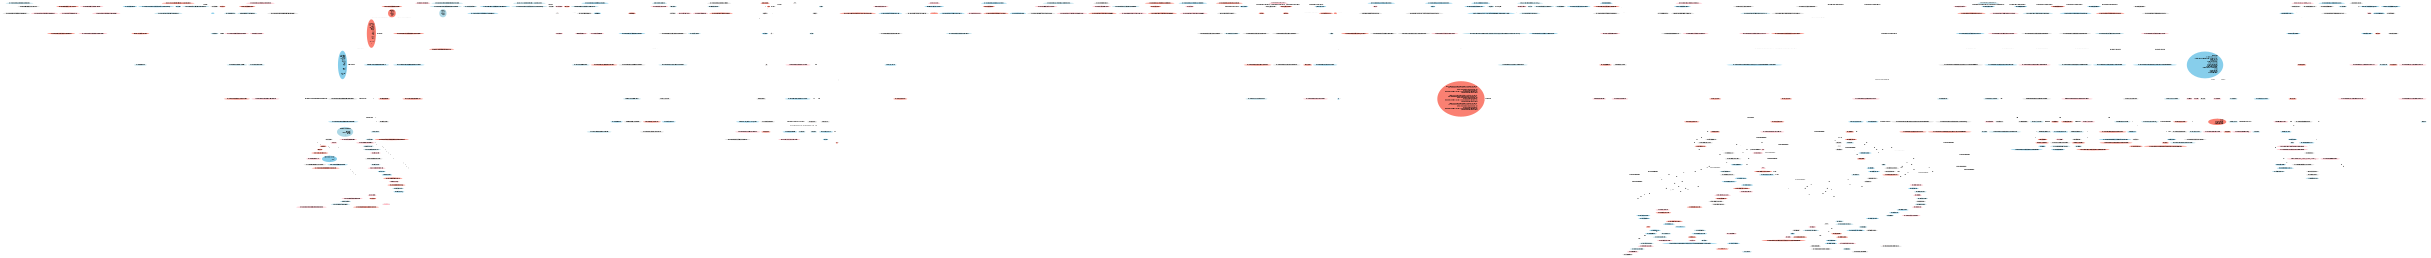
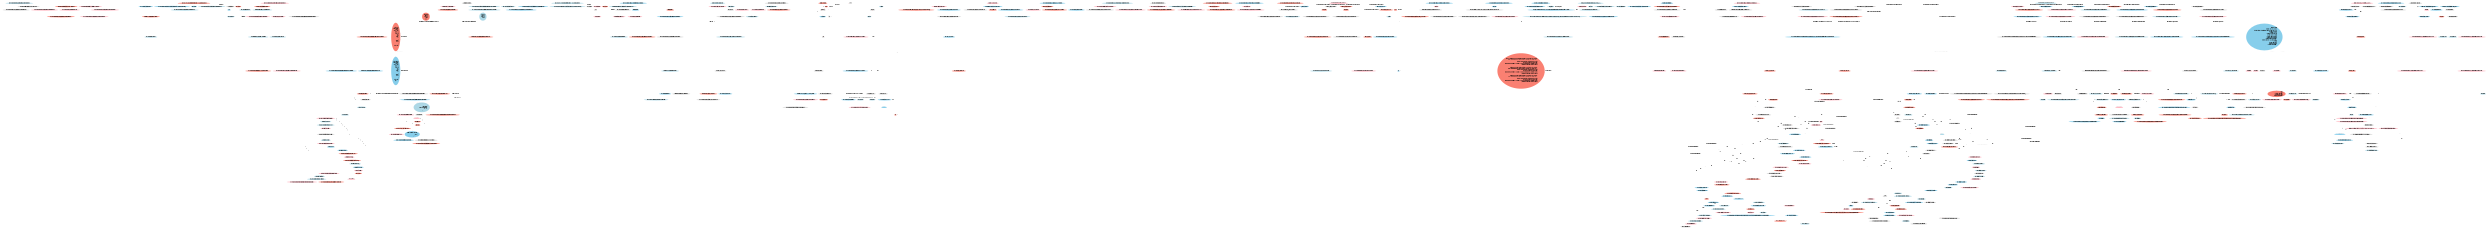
node "Assert.AreEqual(null, c.Expando)": added
node "Entry Unk.SerializeXNode": fillcolor salmon -> lightblue
